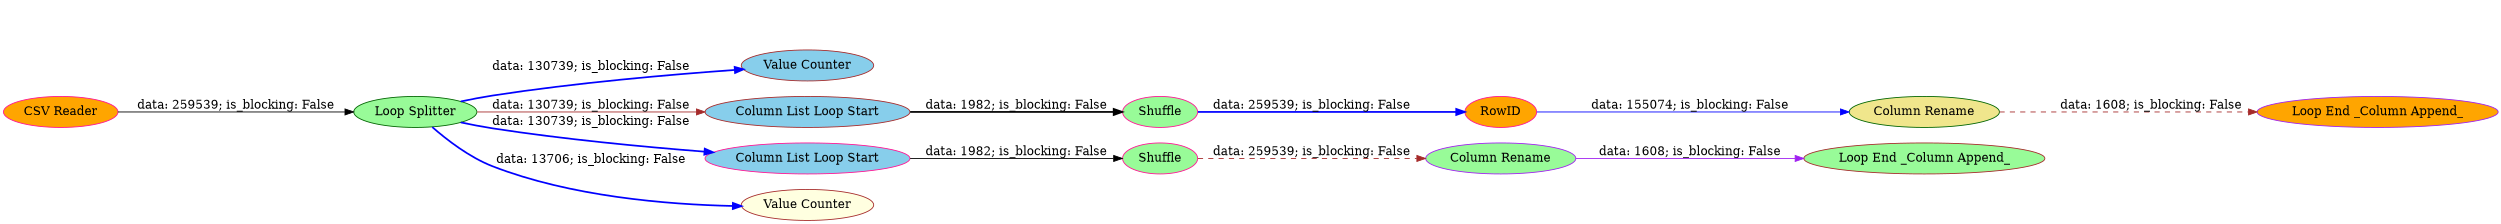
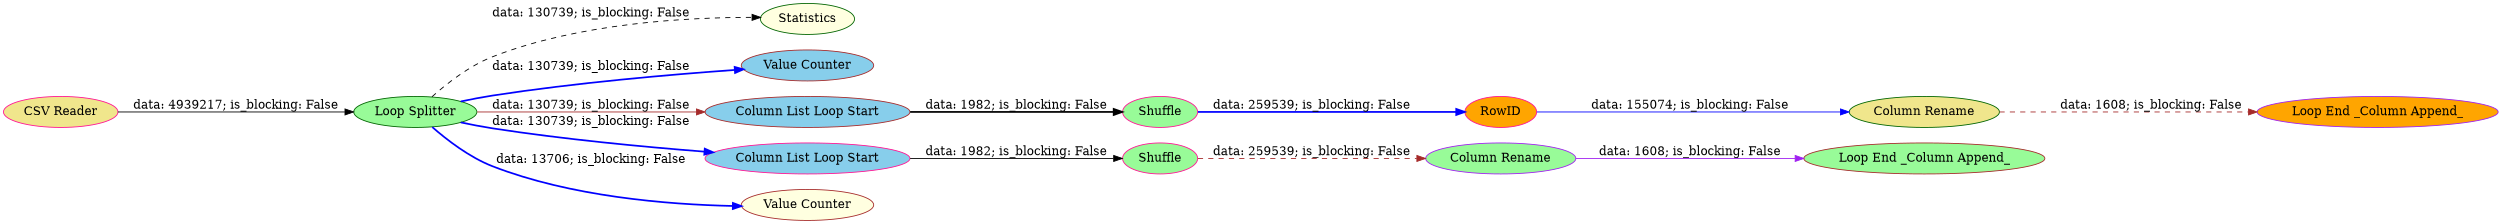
node "Statistics": added
edge "CSV Reader" -> "Loop Splitter": label "data: 259539; is_blocking: False" -> "data: 4939217; is_blocking: False"
node "CSV Reader": fillcolor orange -> khaki
